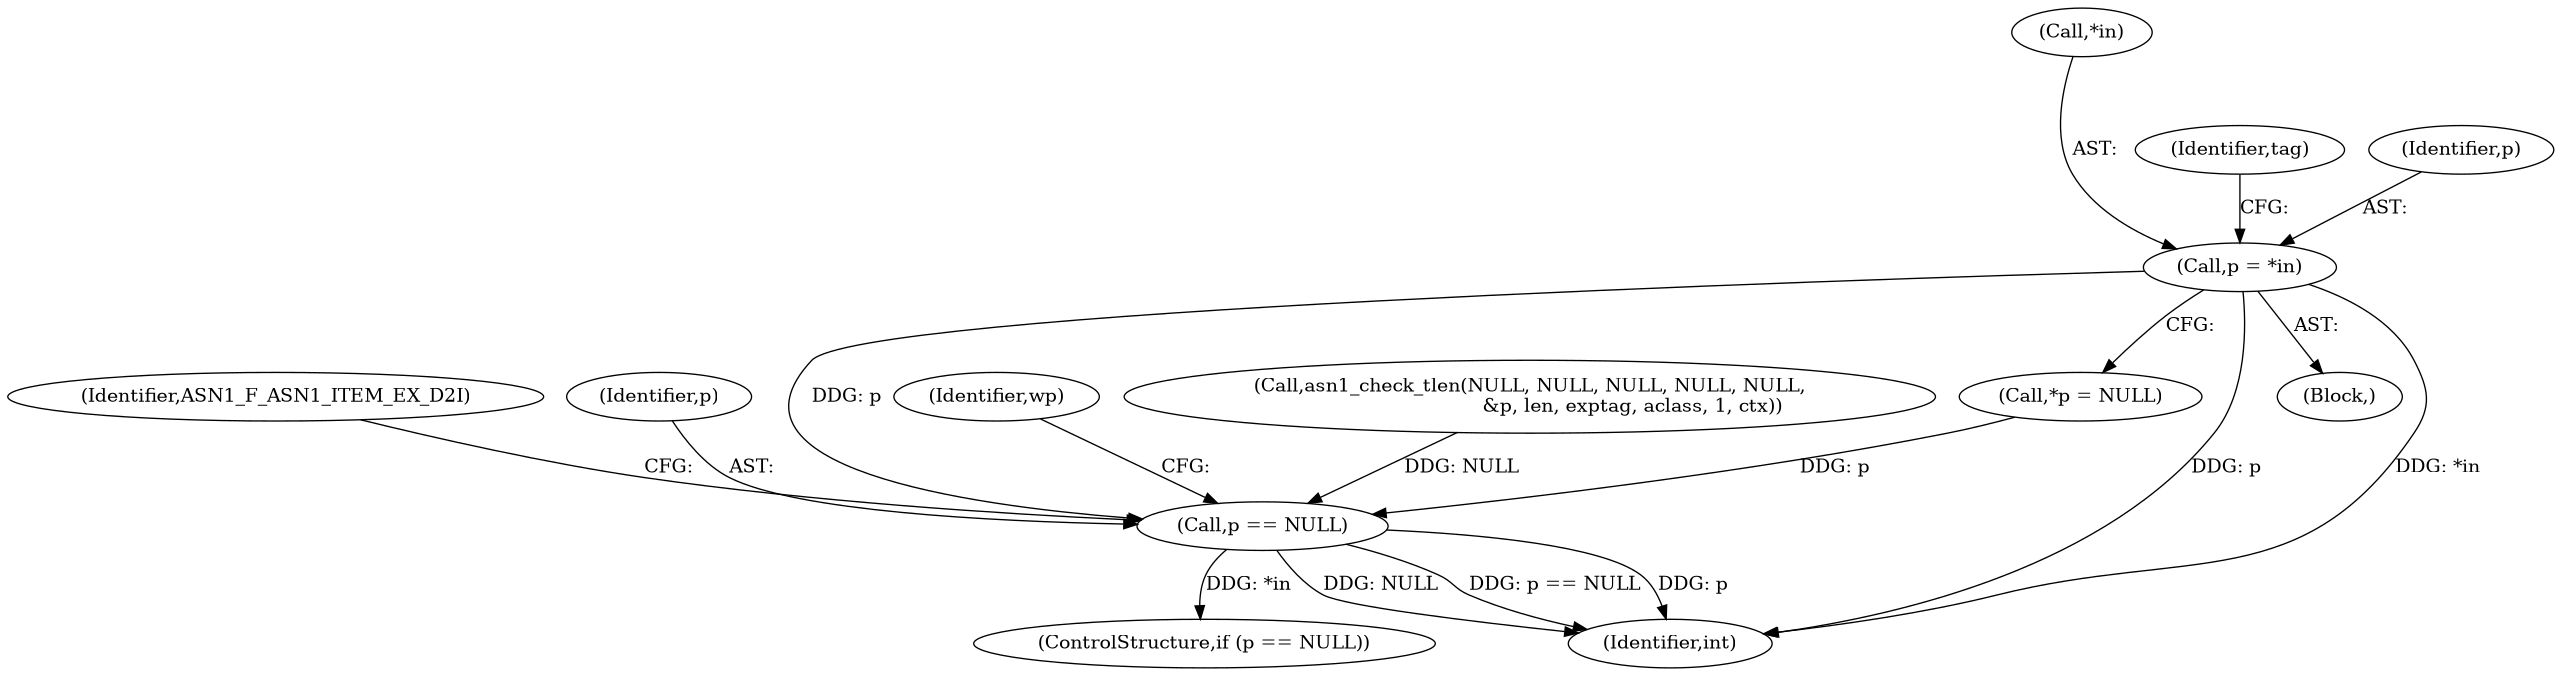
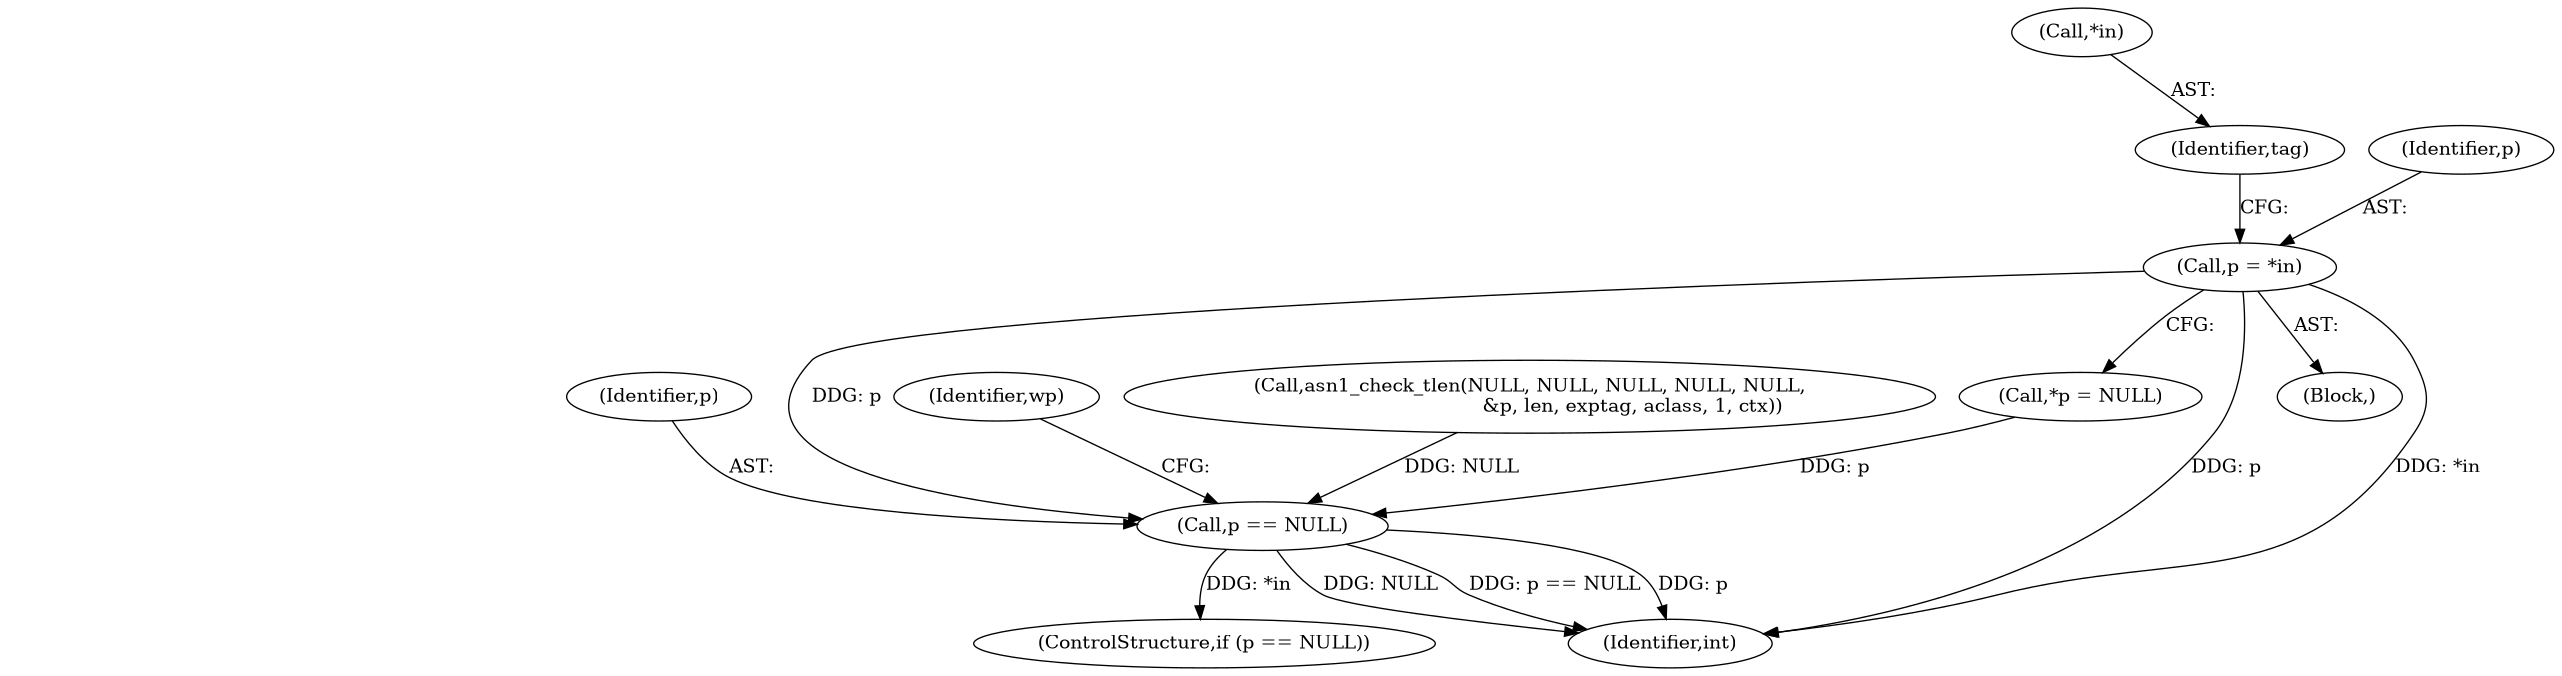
edge "(Call,*in)" -> "(Call,p = *in)": now "(Call,*in)" -> "(Identifier,tag)"
node "(Identifier,ASN1_F_ASN1_ITEM_EX_D2I)": removed
